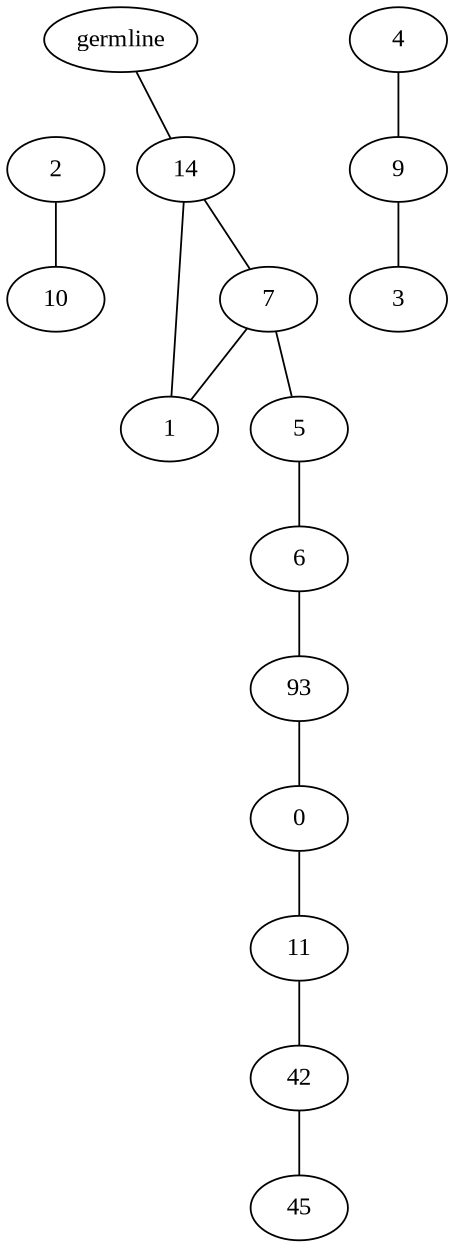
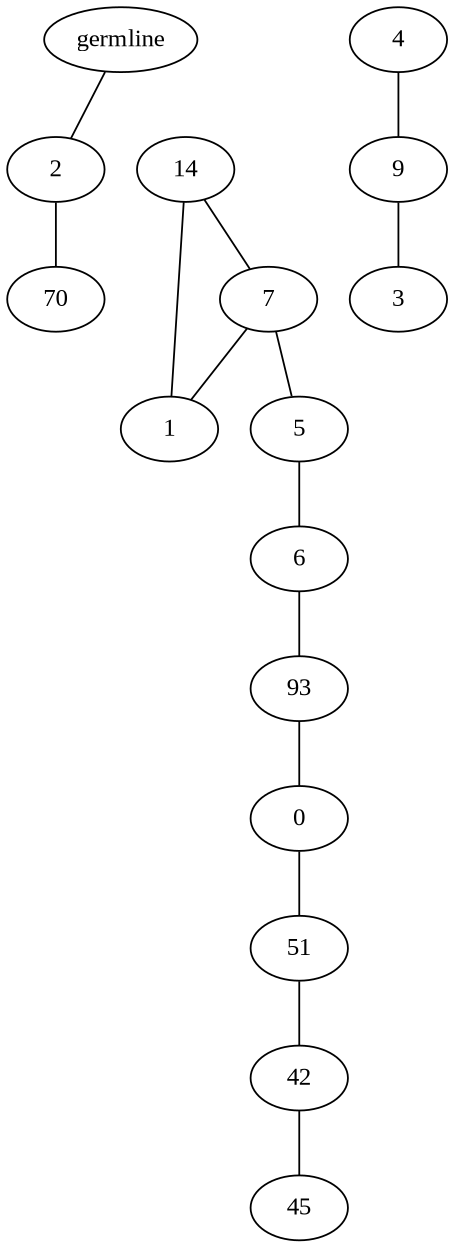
edge "germline" -- "14": now "germline" -- "2"
node "10": label "10" -> "70"
node "11": label "11" -> "51"
